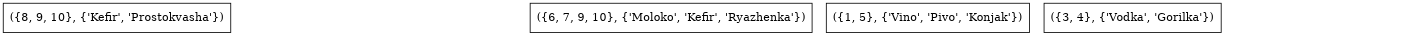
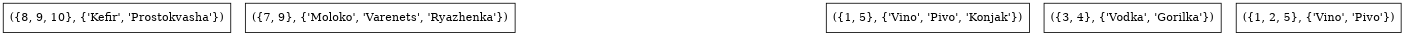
node "({7, 9}, {'Moloko', 'Varenets', 'Ryazhenka'})": added
node "({6, 7, 9, 10}, {'Moloko', 'Kefir', 'Ryazhenka'})": removed
node "({1, 2, 5}, {'Vino', 'Pivo'})": added
